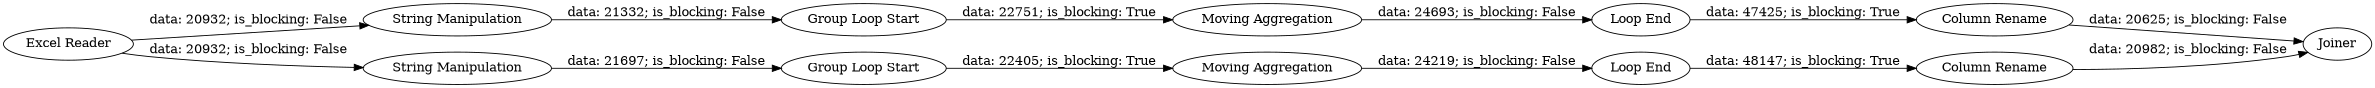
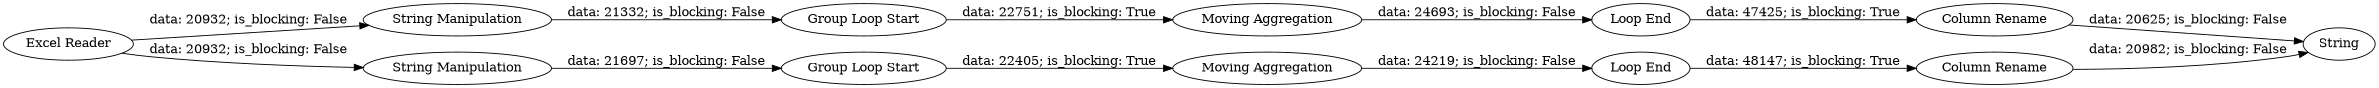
node "Joiner": label "Joiner" -> "String"
